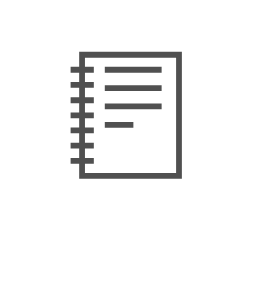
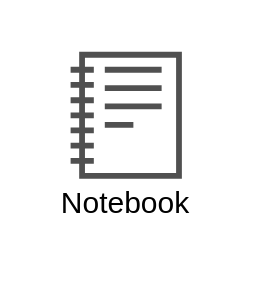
node "Notebook": added
